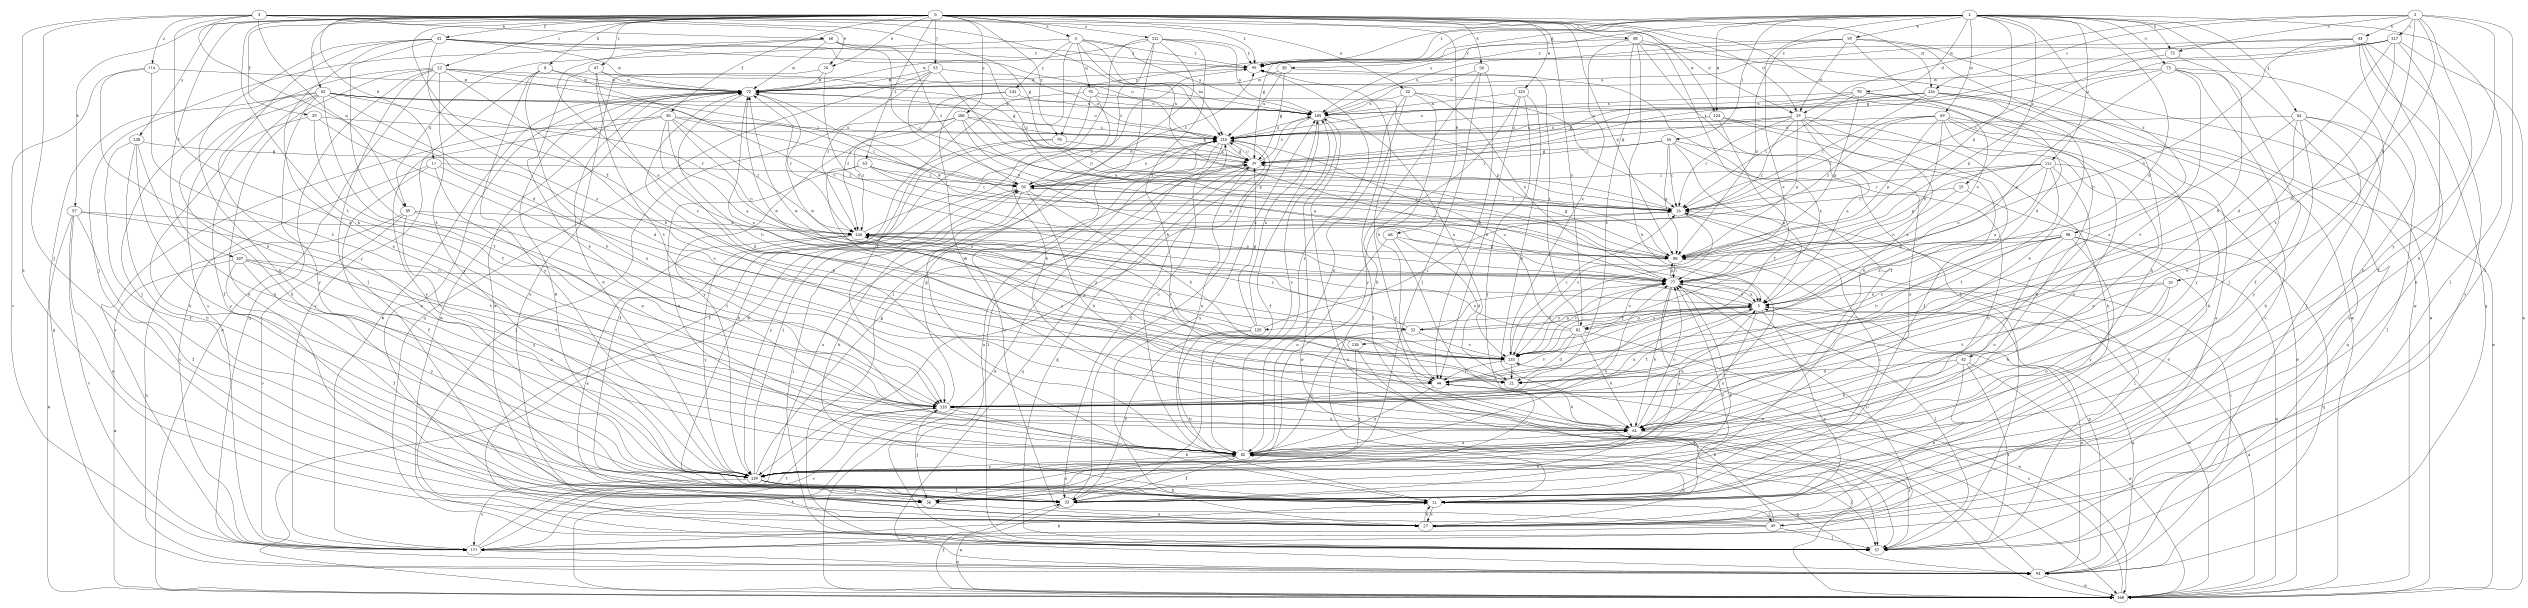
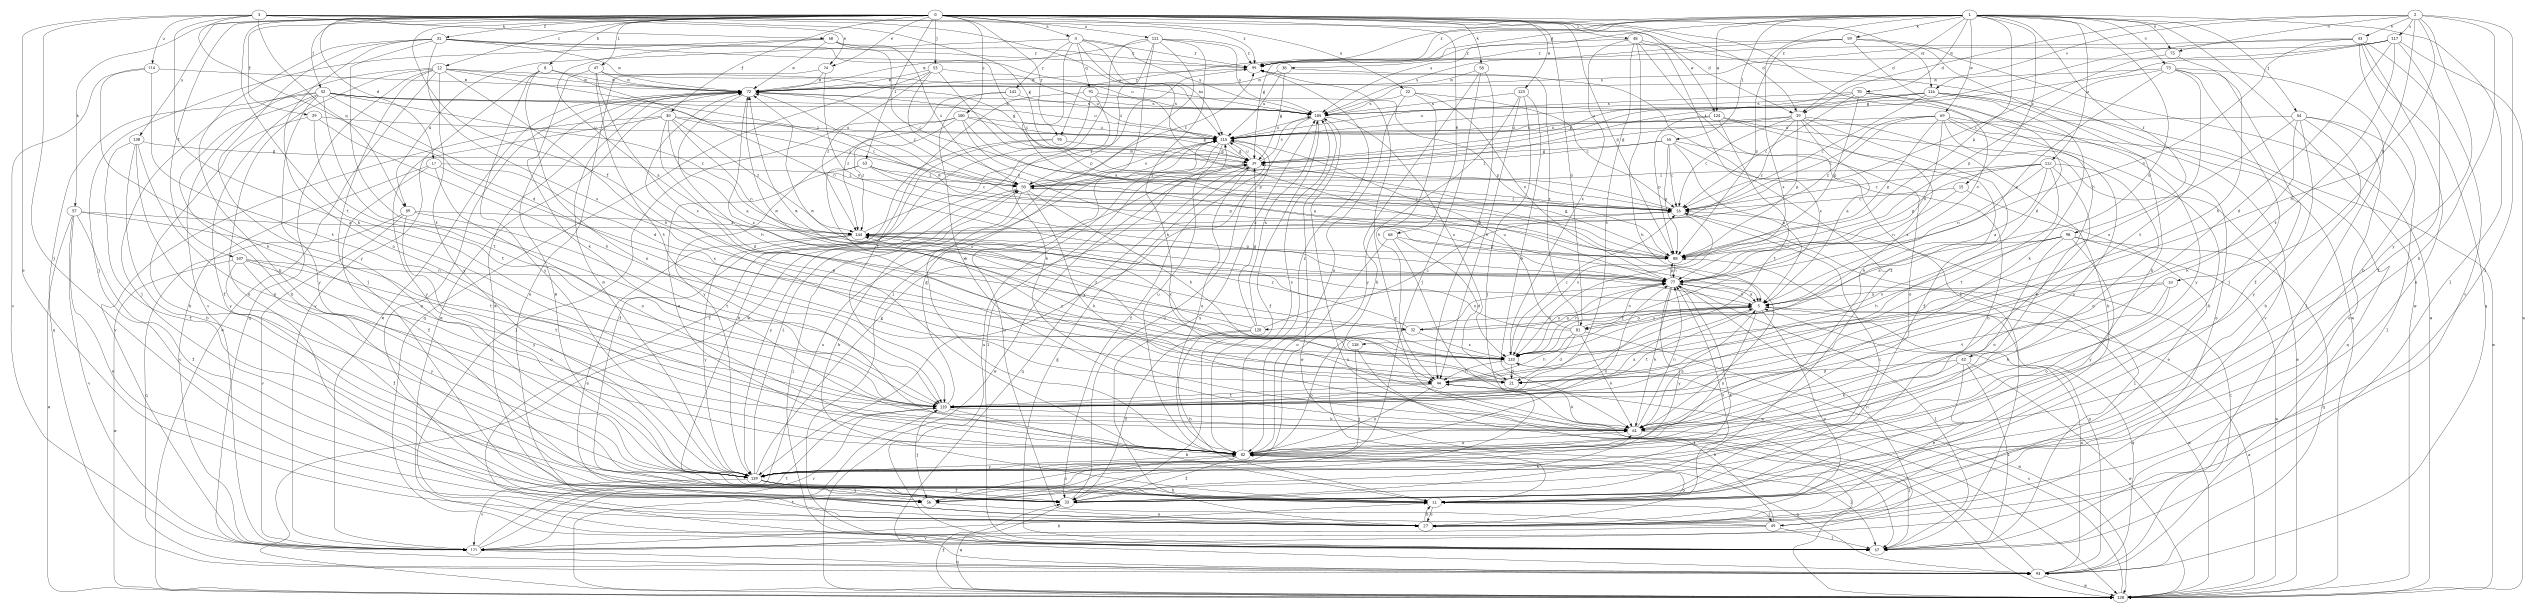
edge "59" -> "19": now "1" -> "19"
edge "72" -> "144": now "72" -> "50"
edge "98" -> "88": now "124" -> "88"
edge "44" -> "110": added, label "t"
edge "22" -> "67": removed, label "l"
node "168": label "168" -> "128"
